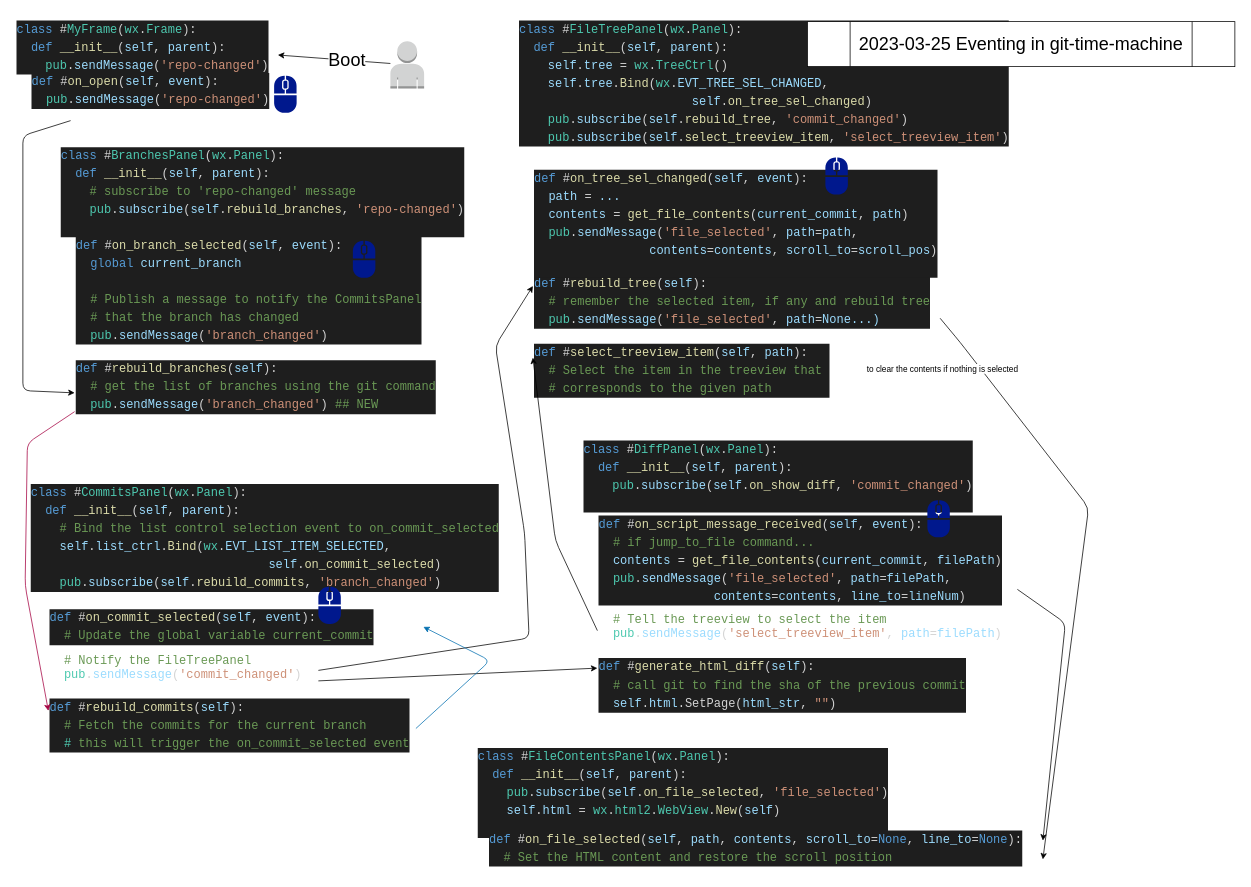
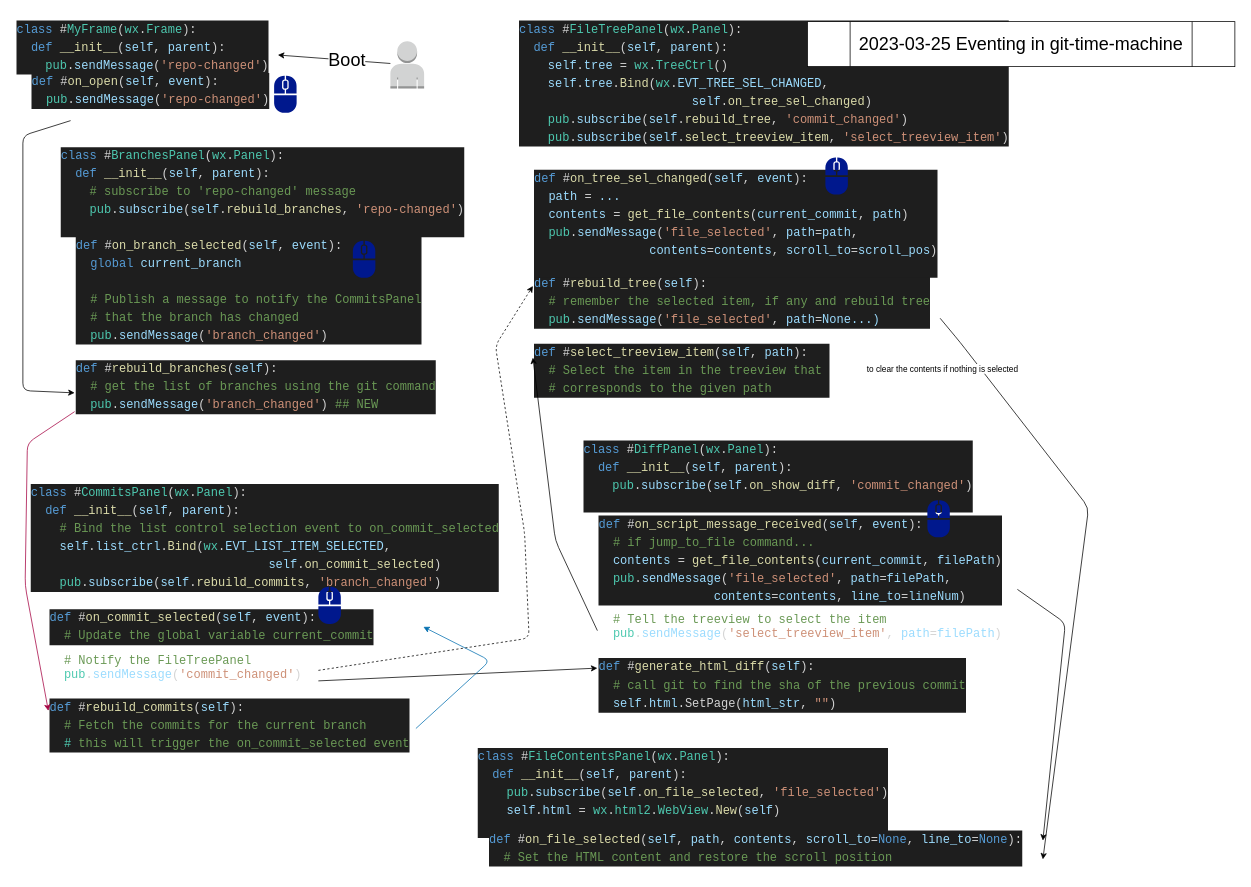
edge "# Notify the FileTreePanel pub.sendMessage('commit_changed')" -> "def #rebuild_tree(self): # remember the selected item, if any and rebuild tree pub.sendMessage('file_selected', path=None...)": style solid -> dashed
